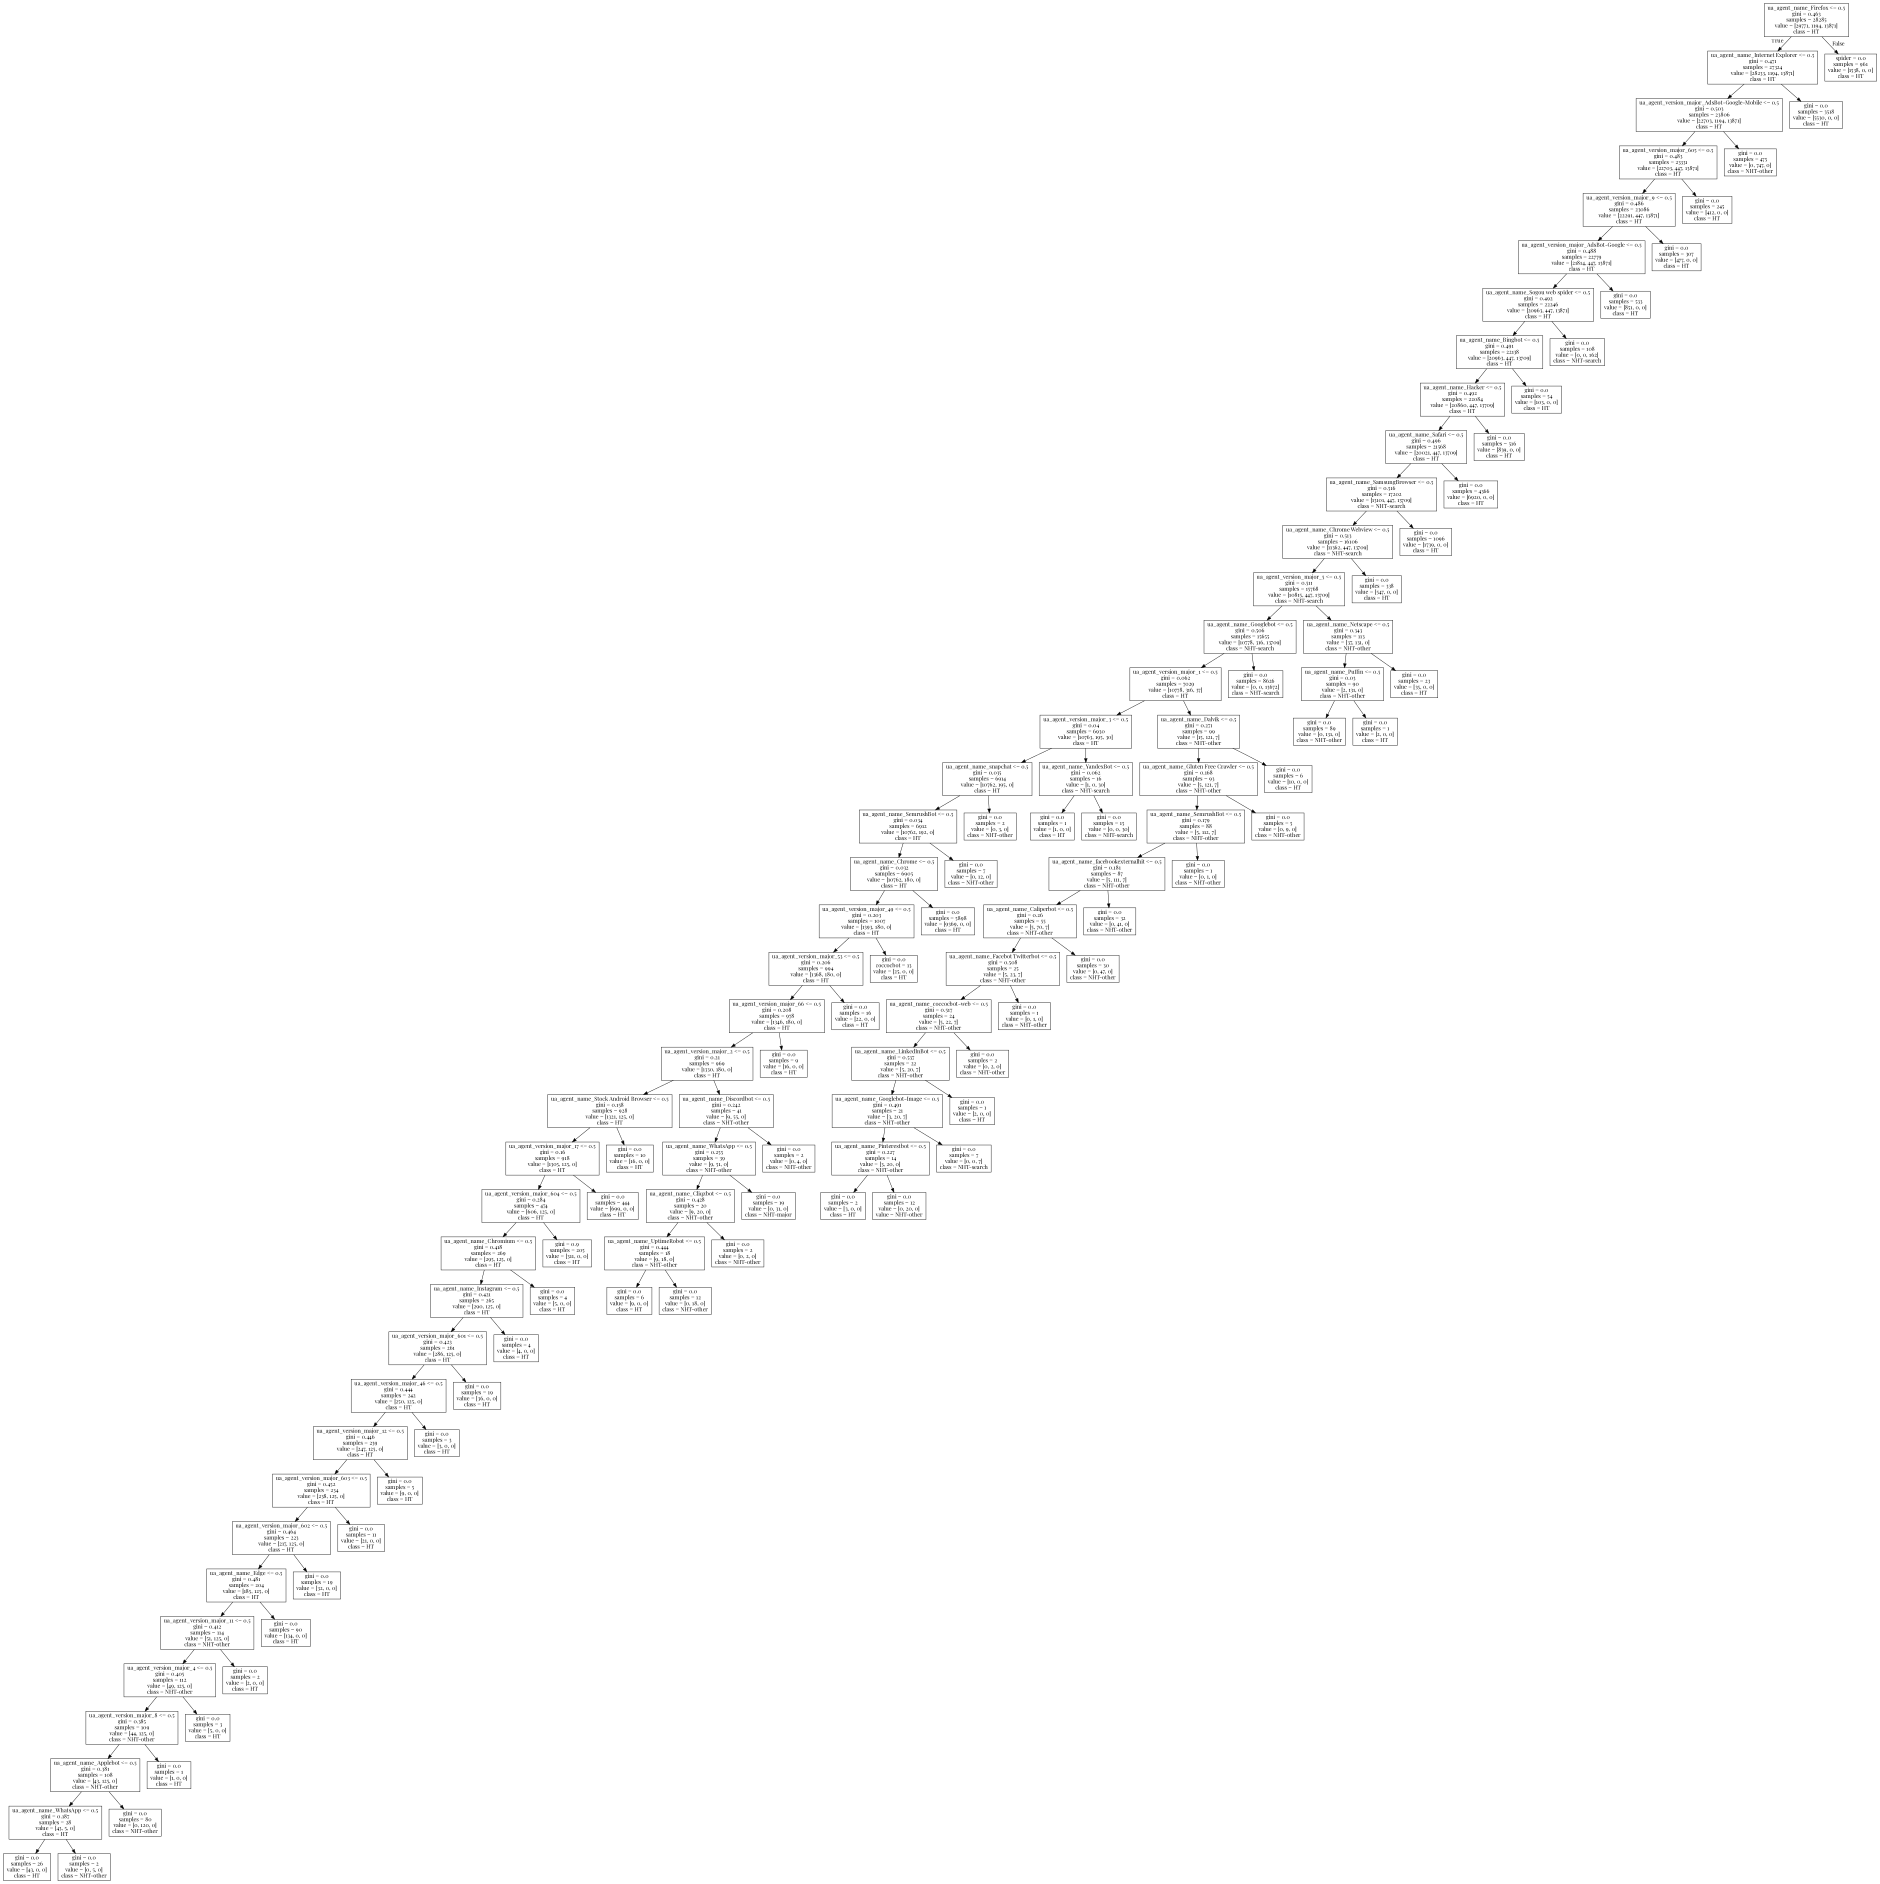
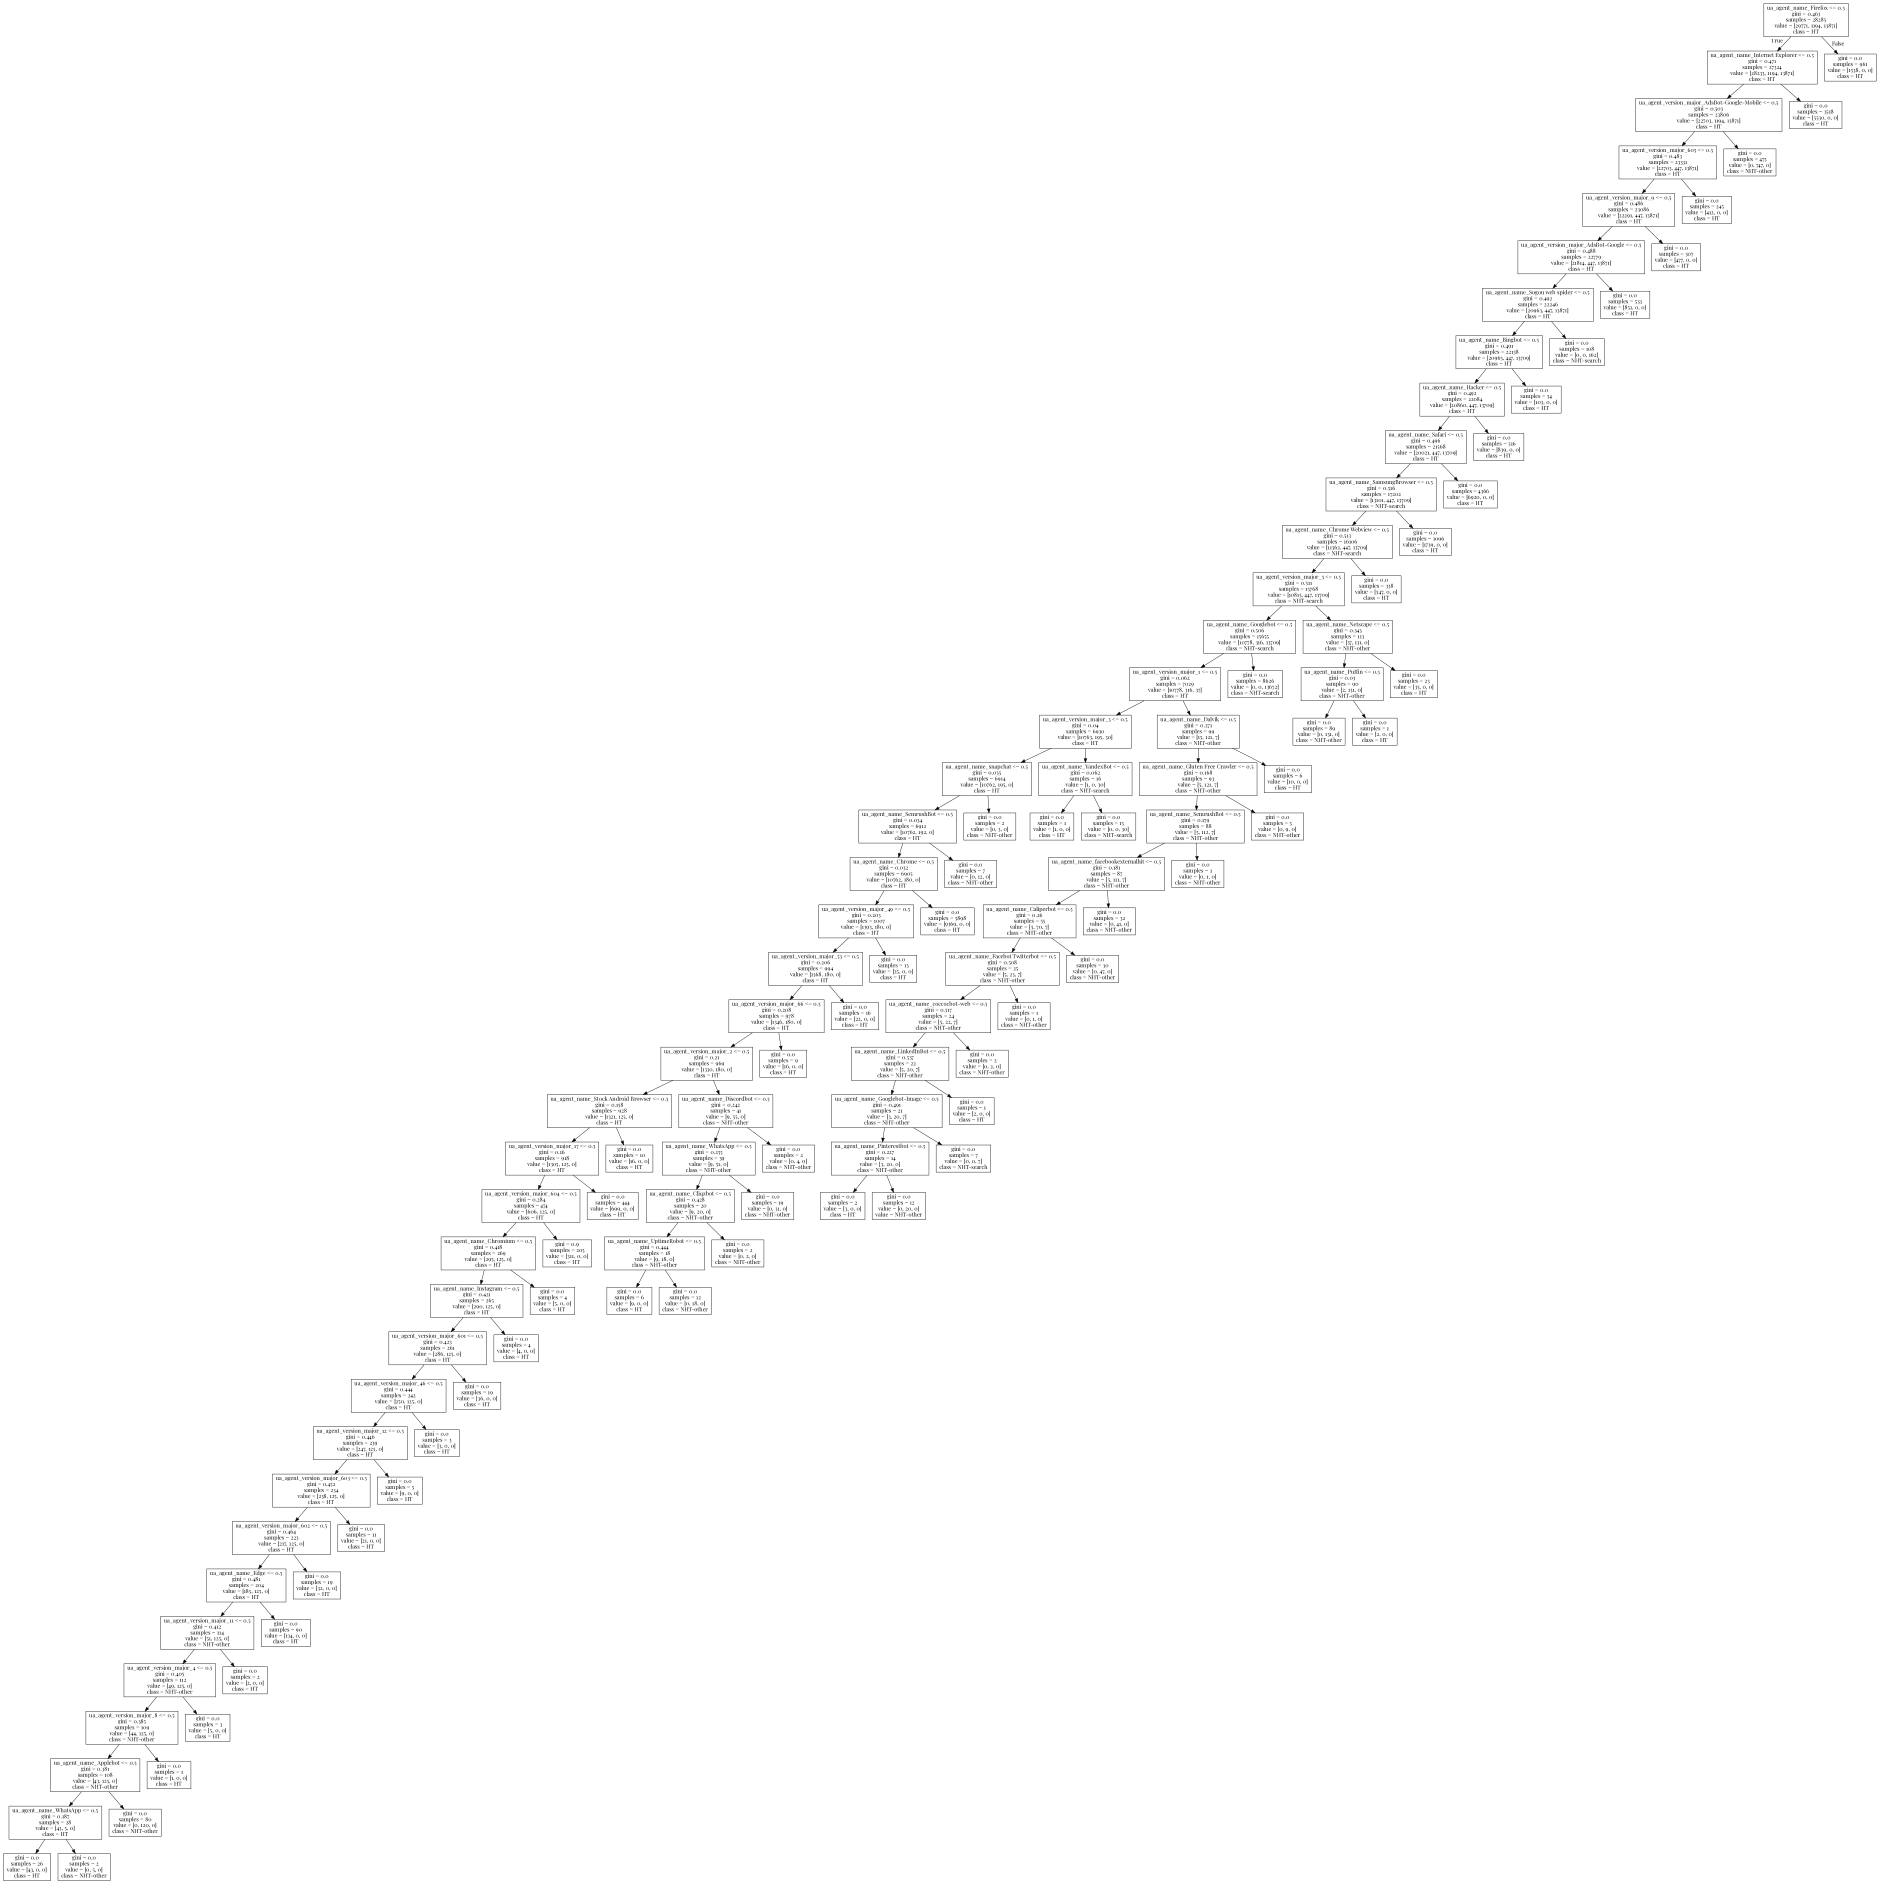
node "spider = 0.0 samples = 961 value = [1538, 0, 0] class = HT": label "spider = 0.0 samples = 961 value = [1538, 0, 0] class = HT" -> "gini = 0.0 samples = 961 value = [1538, 0, 0] class = HT"
node "gini = 0.0 coccocbot = 13 value = [25, 0, 0] class = HT": label "gini = 0.0 coccocbot = 13 value = [25, 0, 0] class = HT" -> "gini = 0.0 samples = 13 value = [25, 0, 0] class = HT"
node "gini = 0.0 samples = 19 value = [0, 31, 0] class = NHT-major": label "gini = 0.0 samples = 19 value = [0, 31, 0] class = NHT-major" -> "gini = 0.0 samples = 19 value = [0, 31, 0] class = NHT-other"
